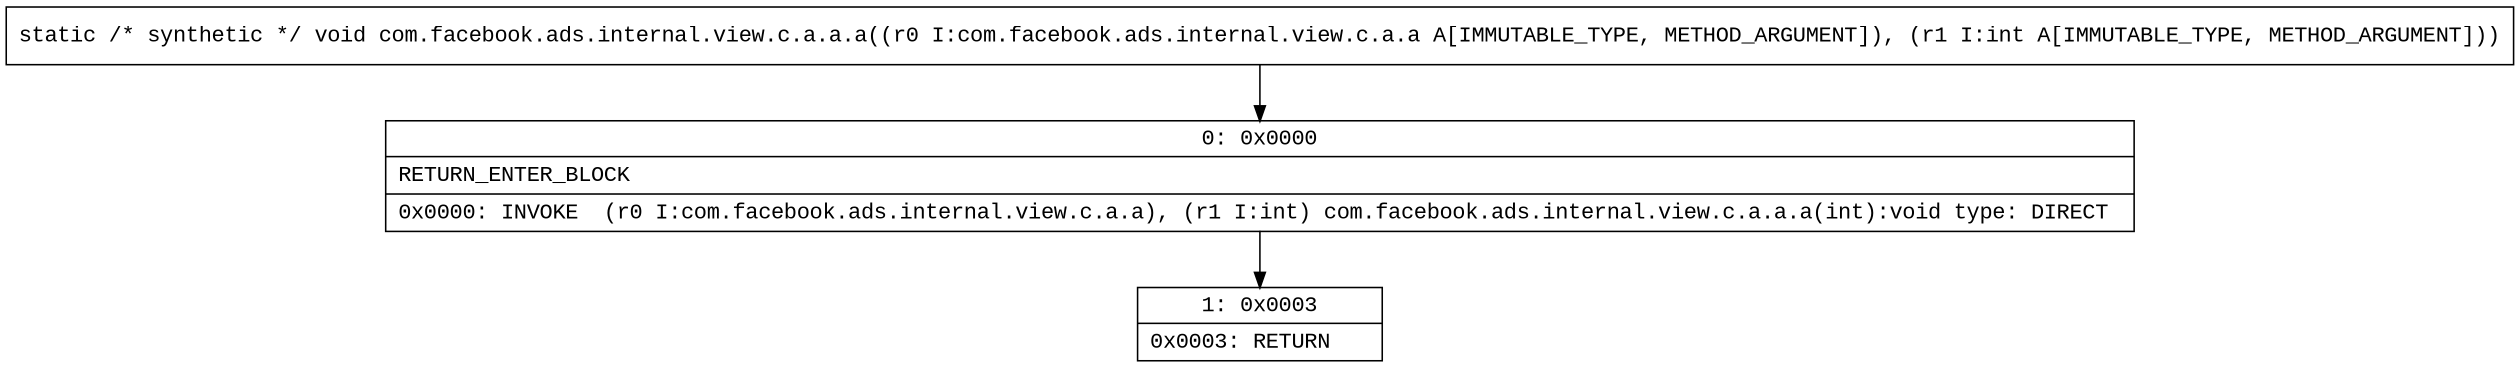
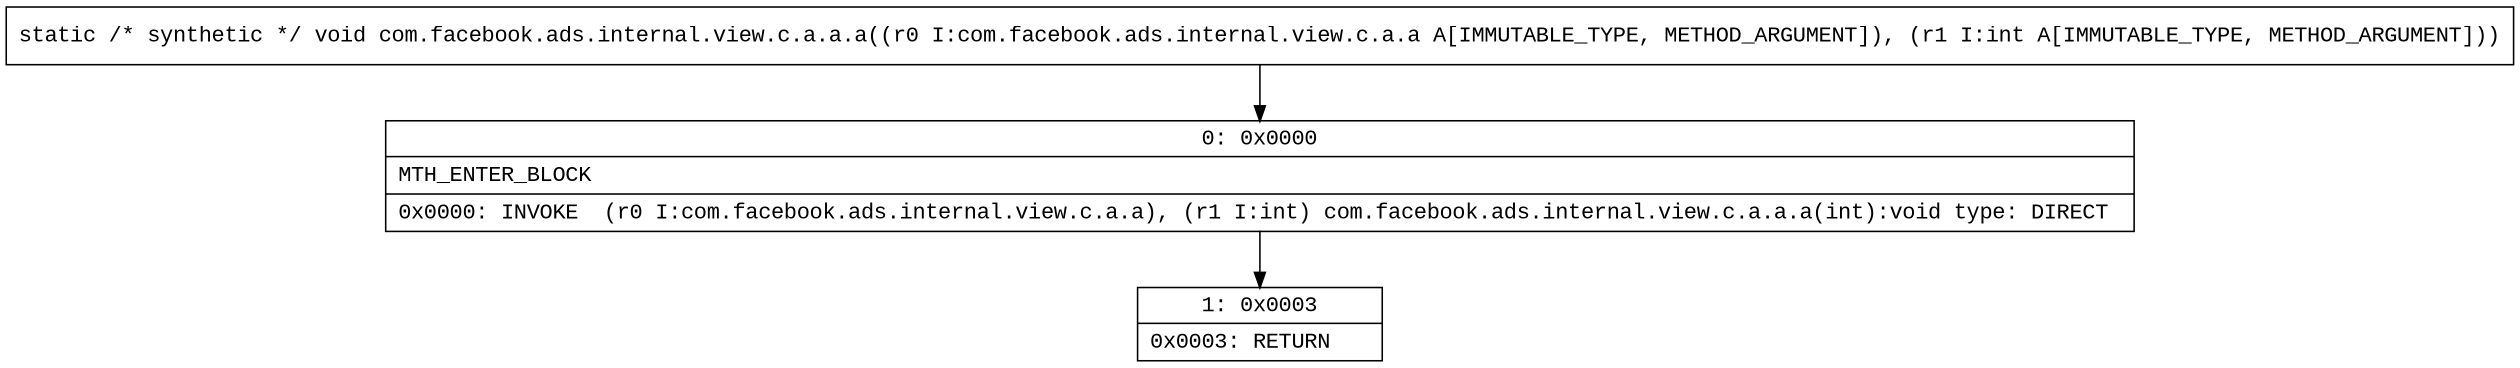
node "0: 0x0000": text "RETURN_ENTER_BLOCK" -> "MTH_ENTER_BLOCK"
